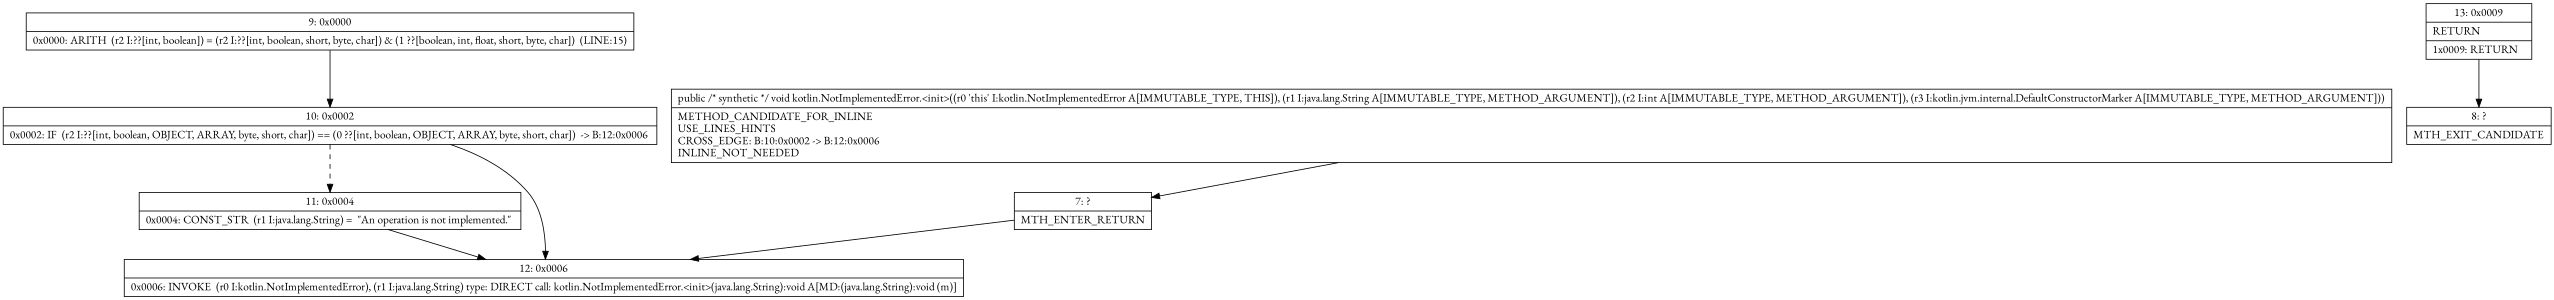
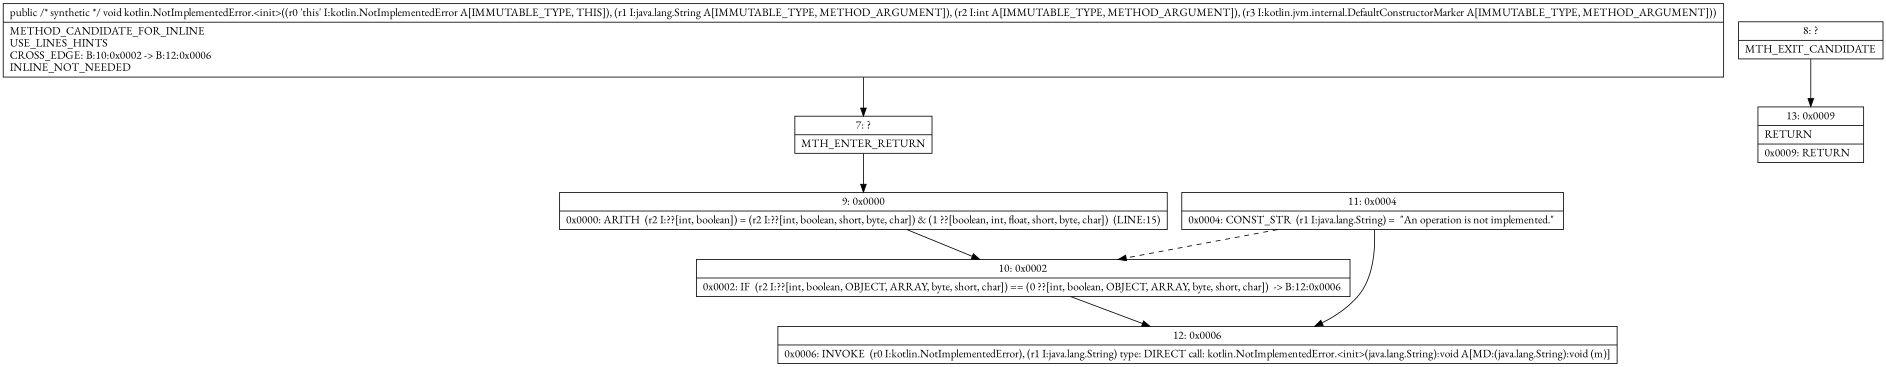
node "13: 0x0009": text "1x0009: RETURN" -> "0x0009: RETURN"
edge "13: 0x0009" -> "8: ?": reversed
edge "10: 0x0002" -> "11: 0x0004": reversed
edge "7: ?" -> "12: 0x0006": now "7: ?" -> "9: 0x0000"
